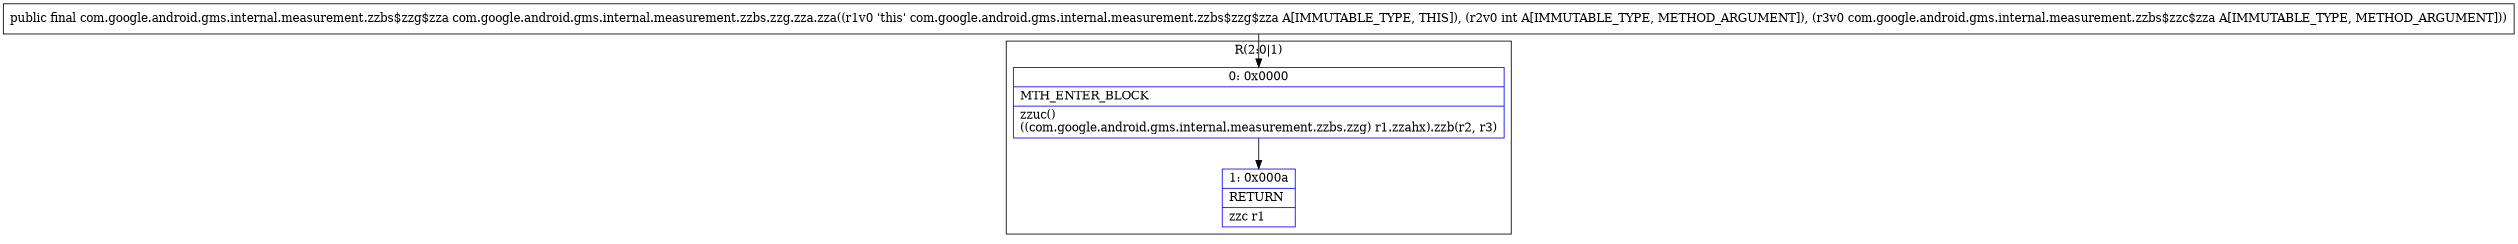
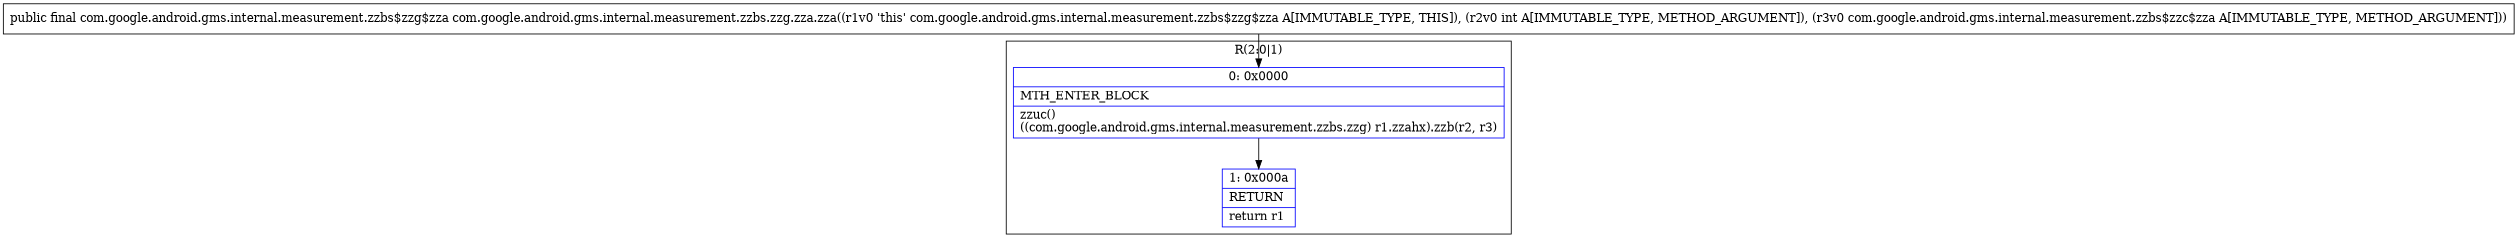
node "1: 0x000a": text "zzc r1" -> "return r1"
